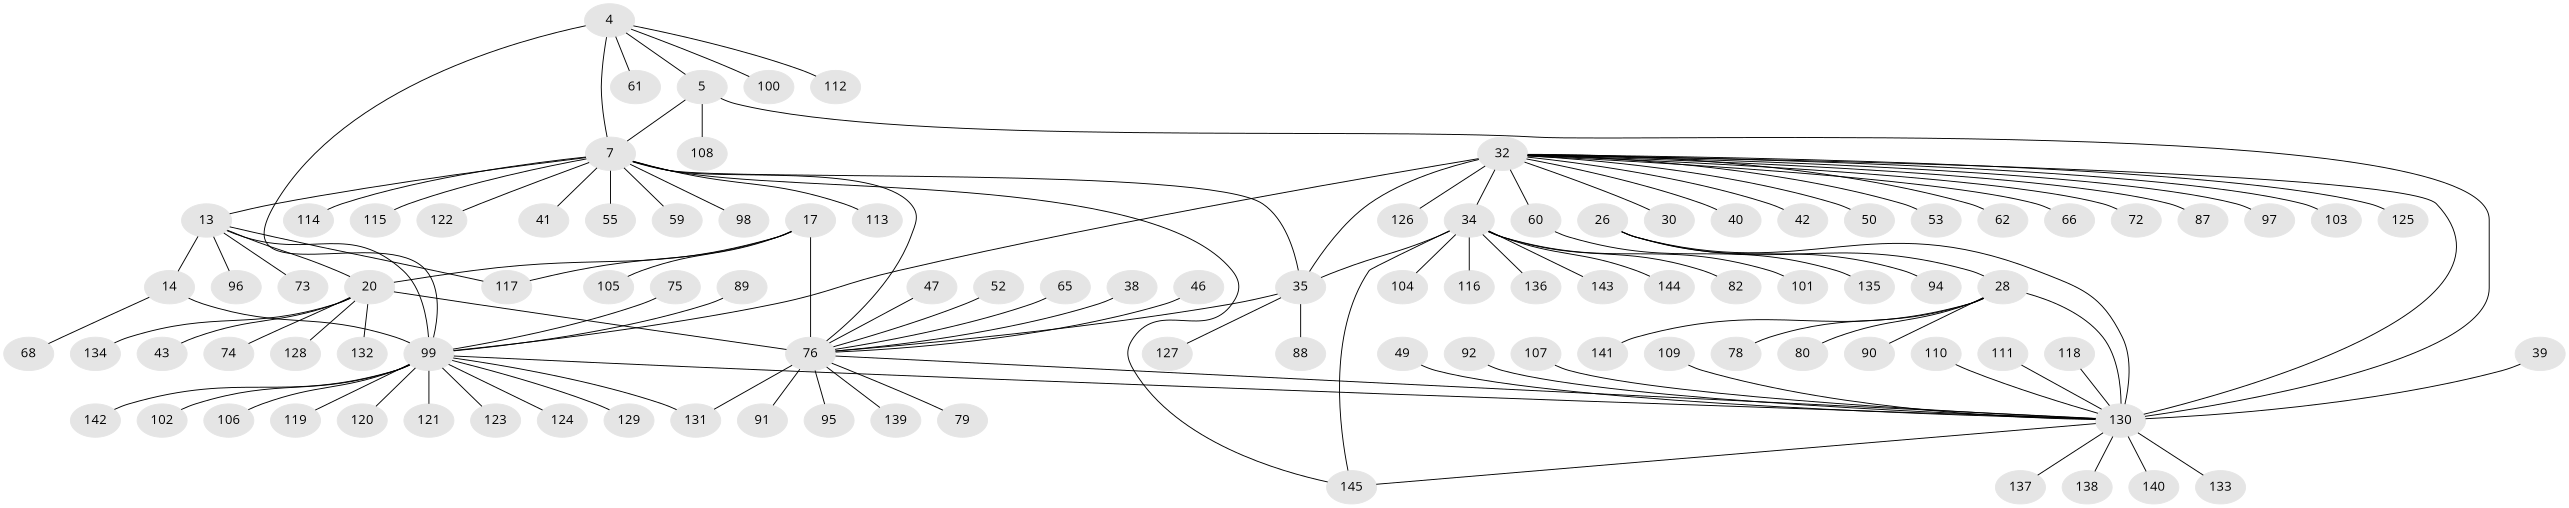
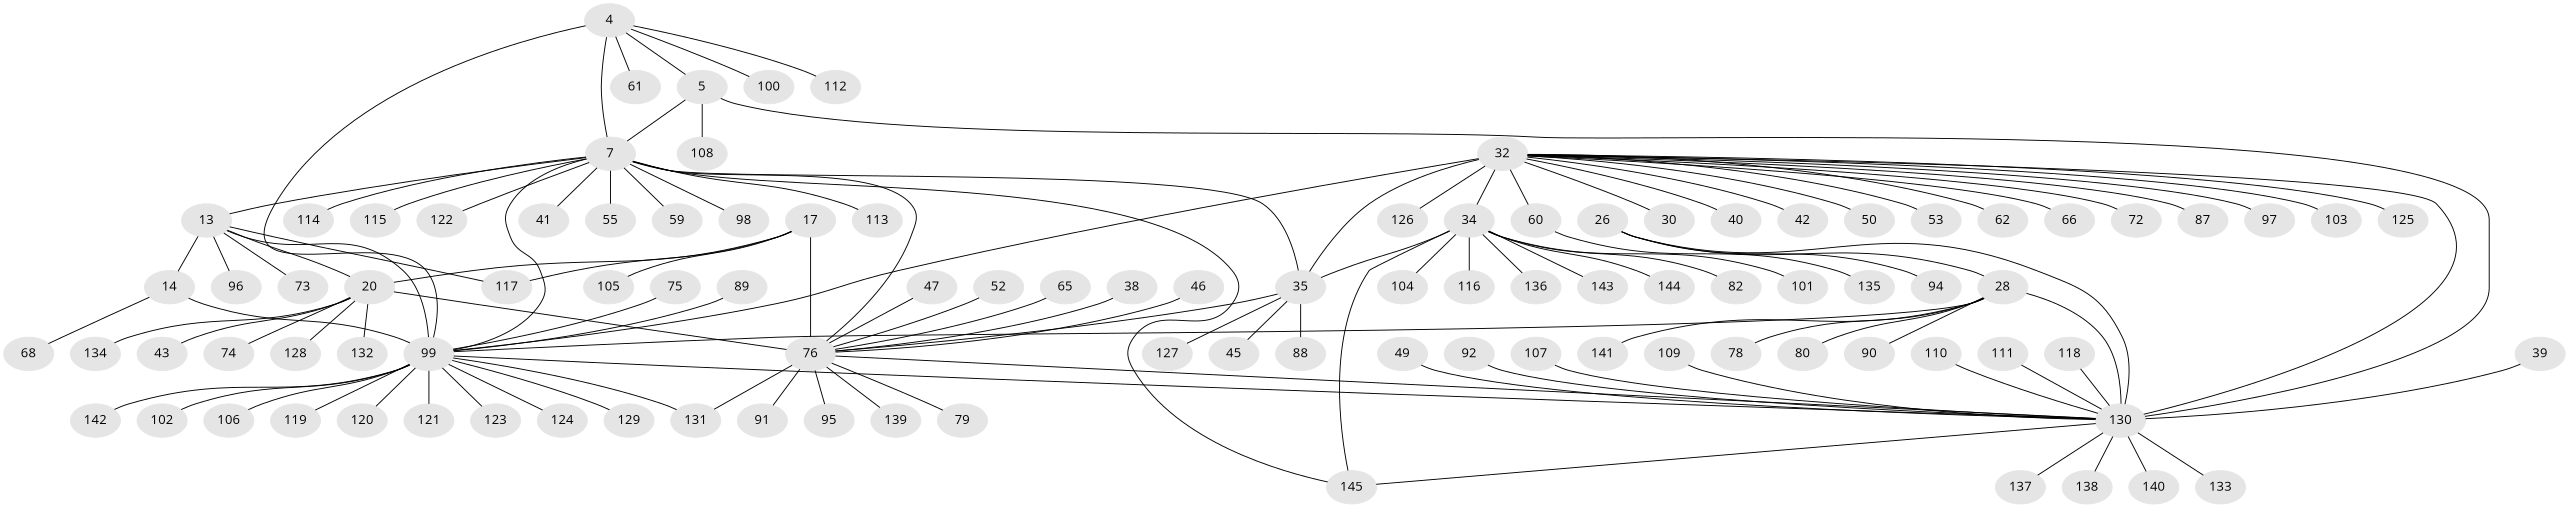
edge "7" -- "99": added
edge "28" -- "99": added
node "45": added
